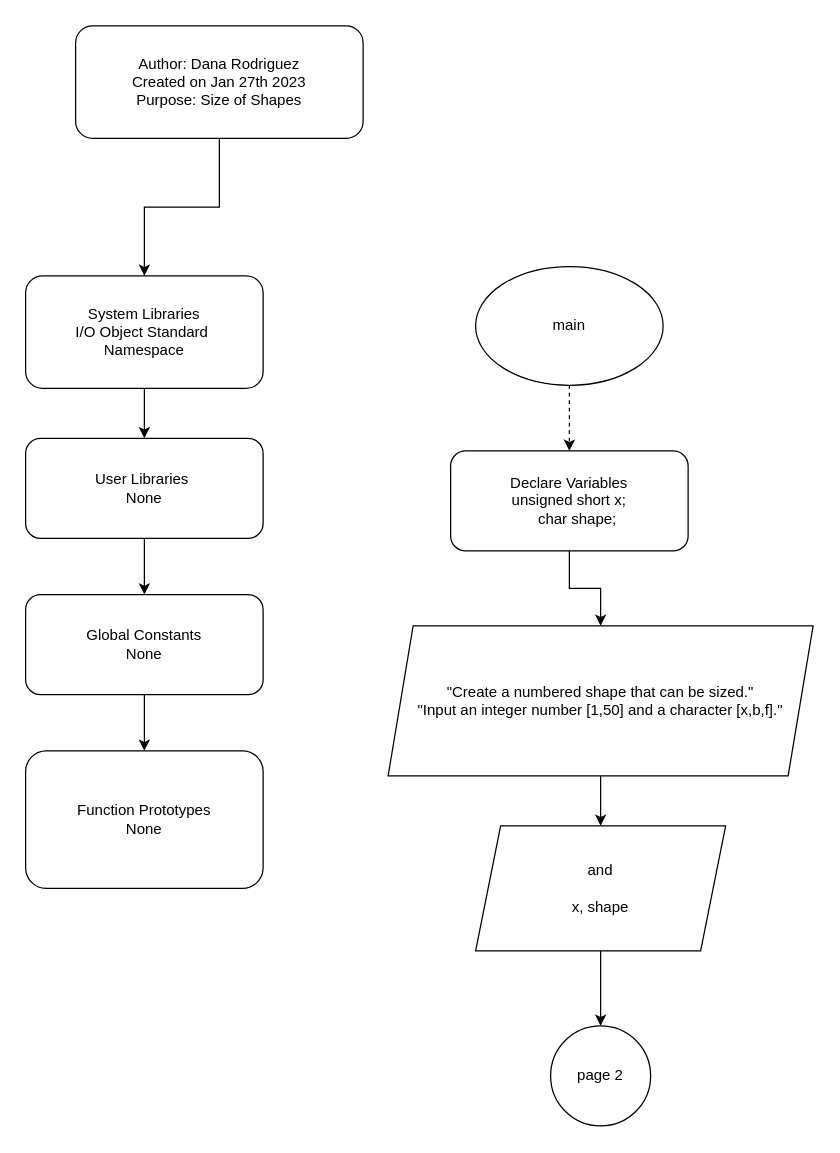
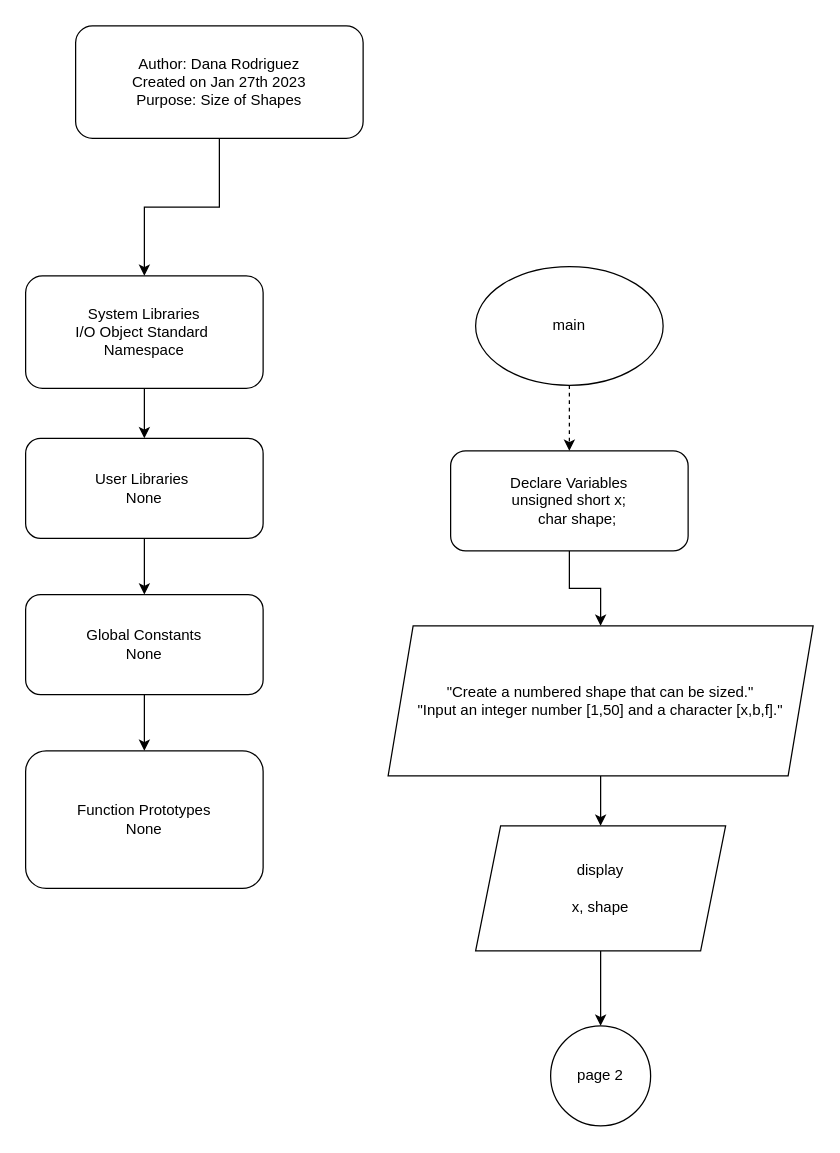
node "and x, shape": label "and x, shape" -> "display x, shape"
